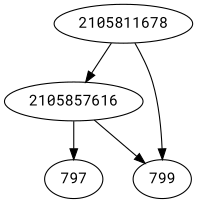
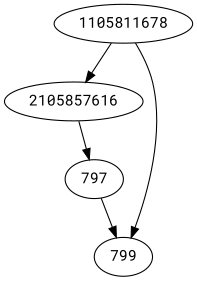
node "2105811678": label "2105811678" -> "1105811678"
edge "2105857616" -> "799": now "797" -> "799"
